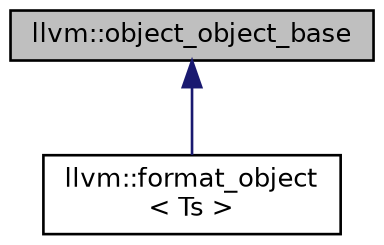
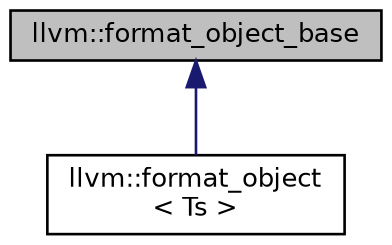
node "llvm::object_object_base": label "llvm::object_object_base" -> "llvm::format_object_base"
